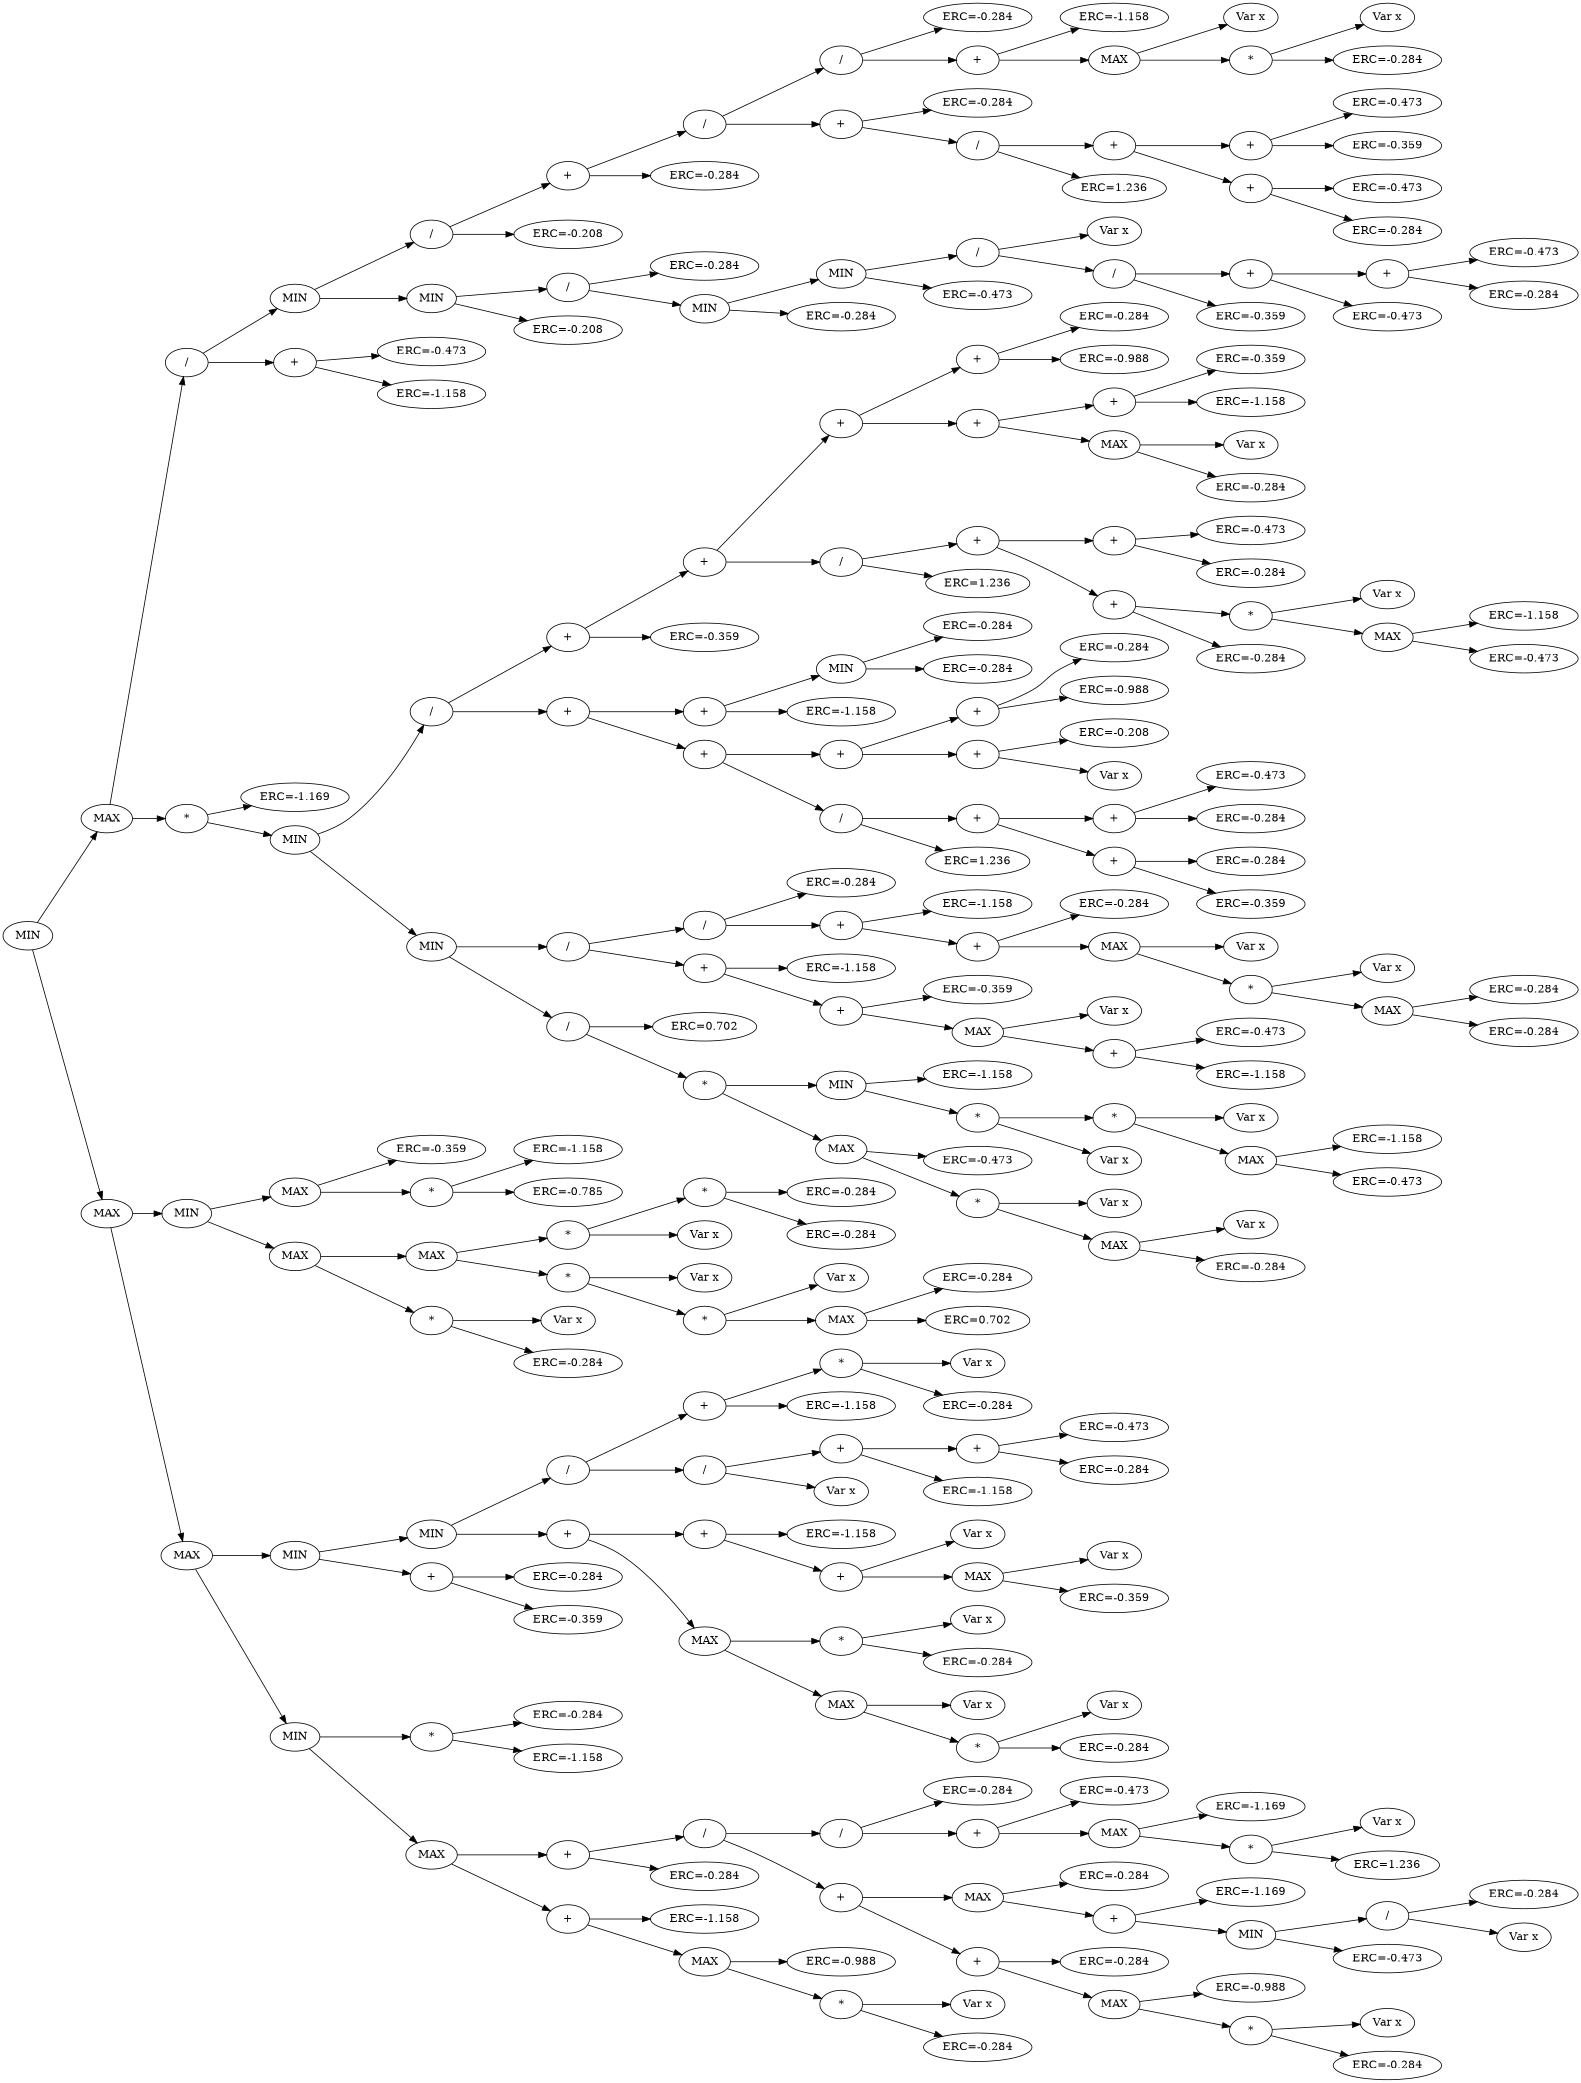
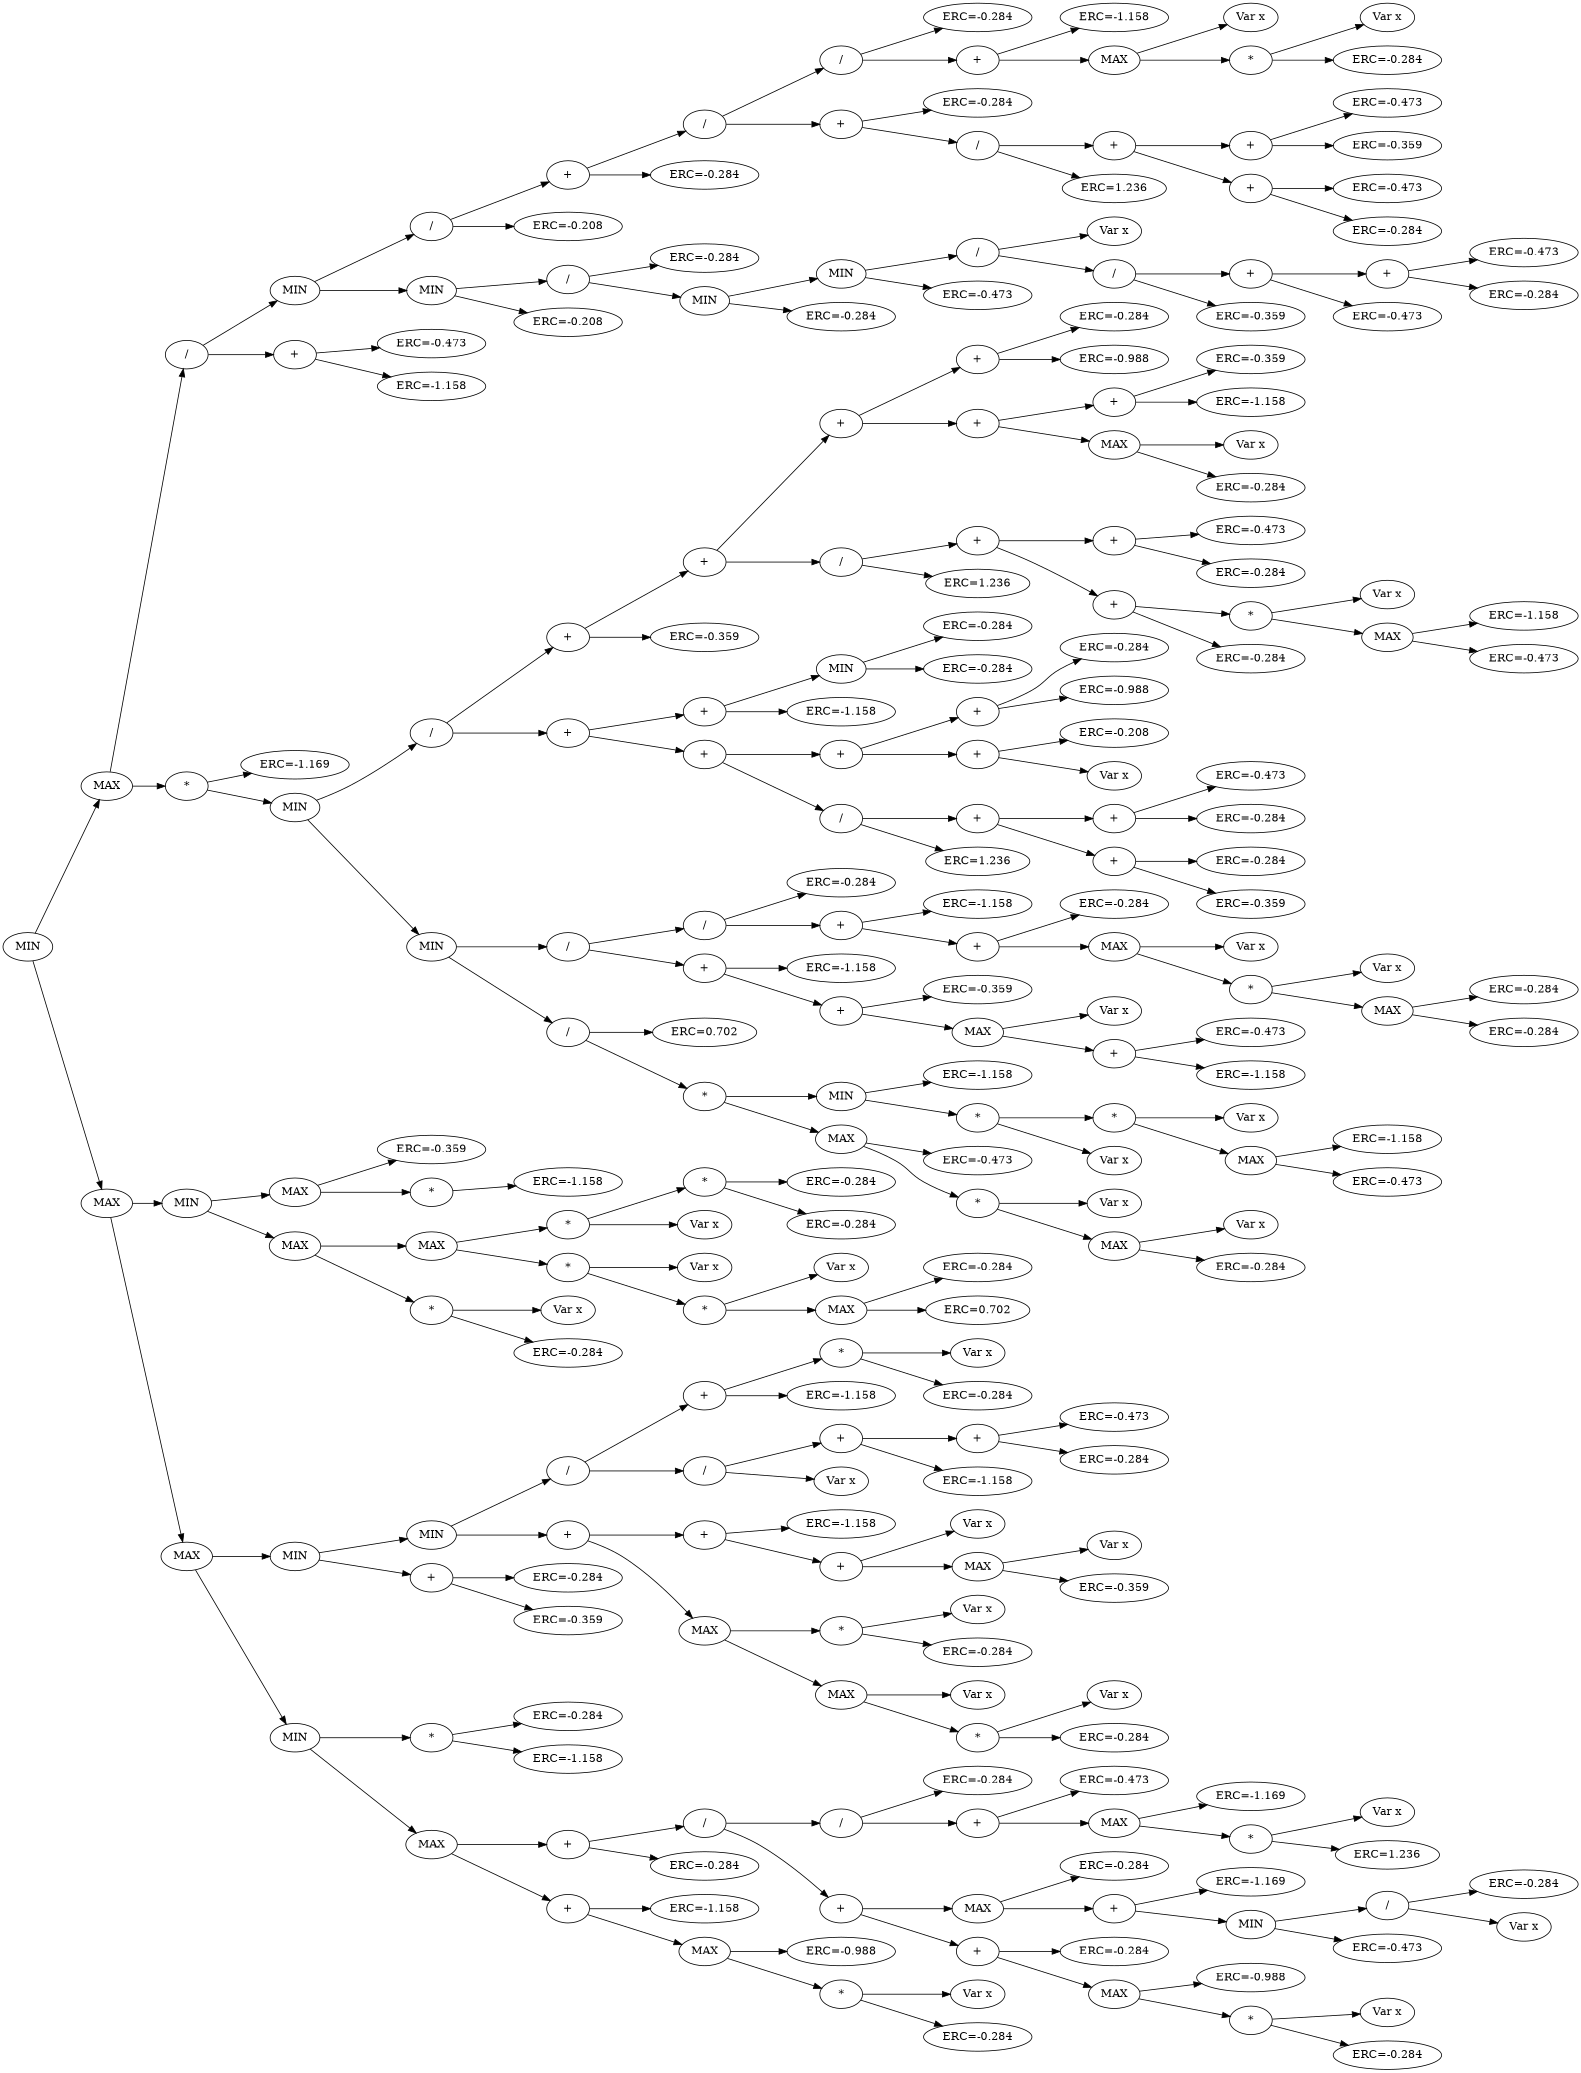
node "ERC=-0.785": removed
